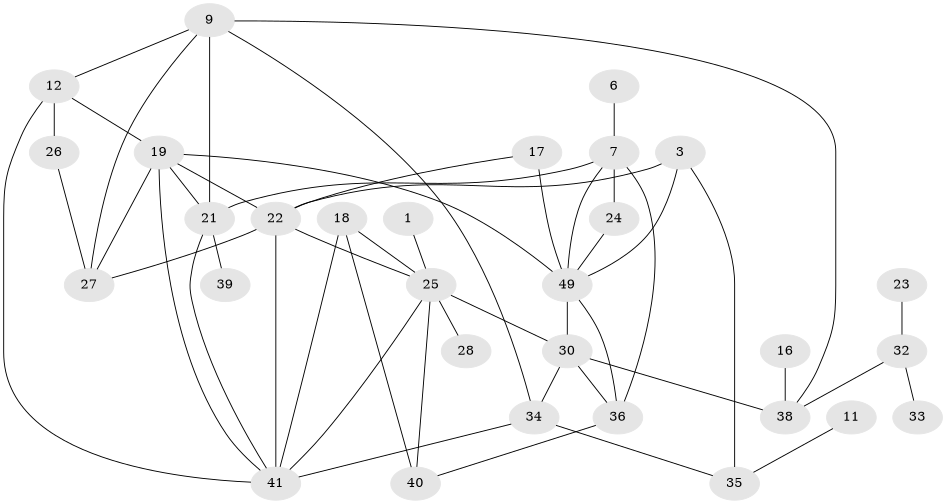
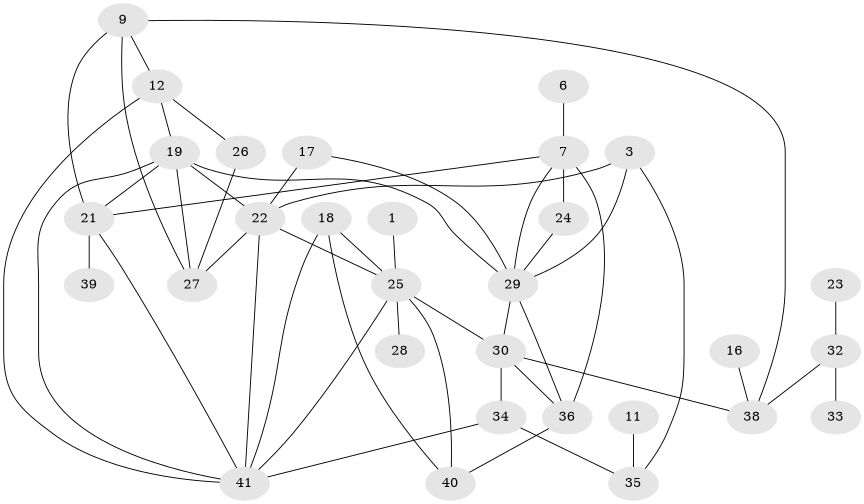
edge "9" -- "34": removed
node "49": label "49" -> "29"
